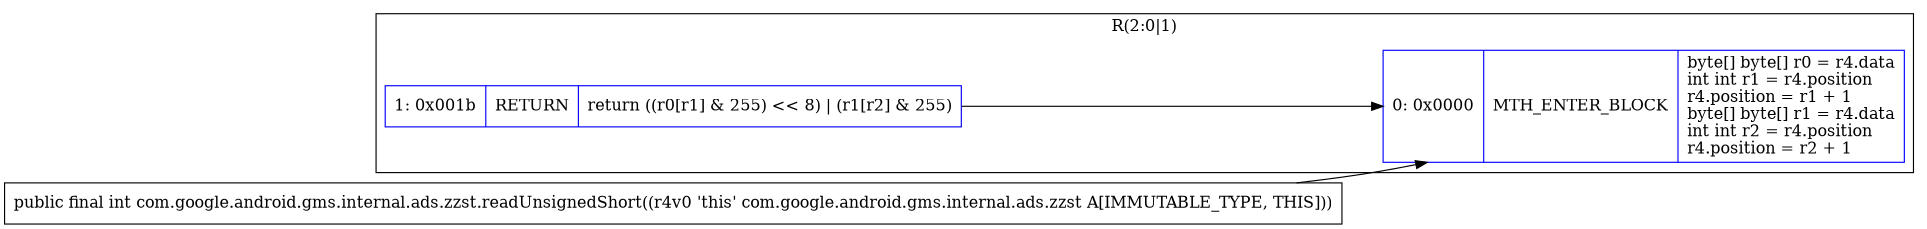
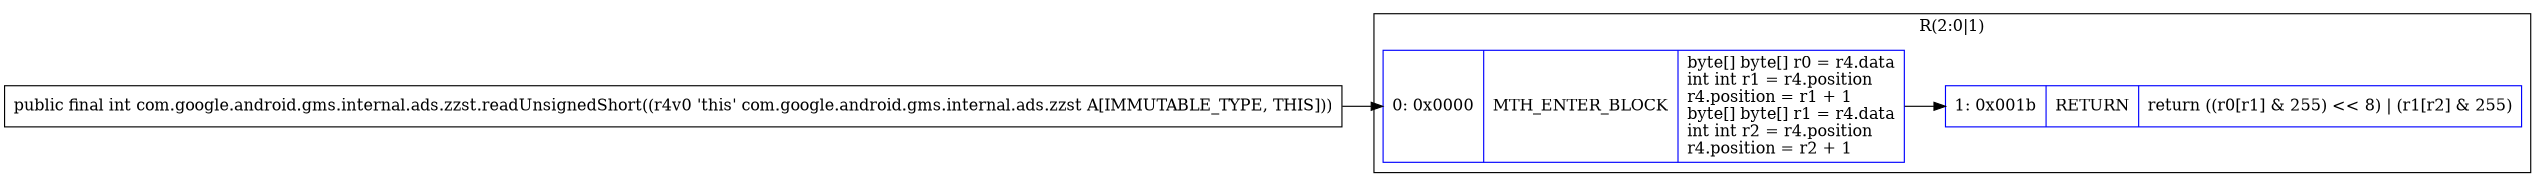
edge "1: 0x001b" -> "0: 0x0000": reversed
